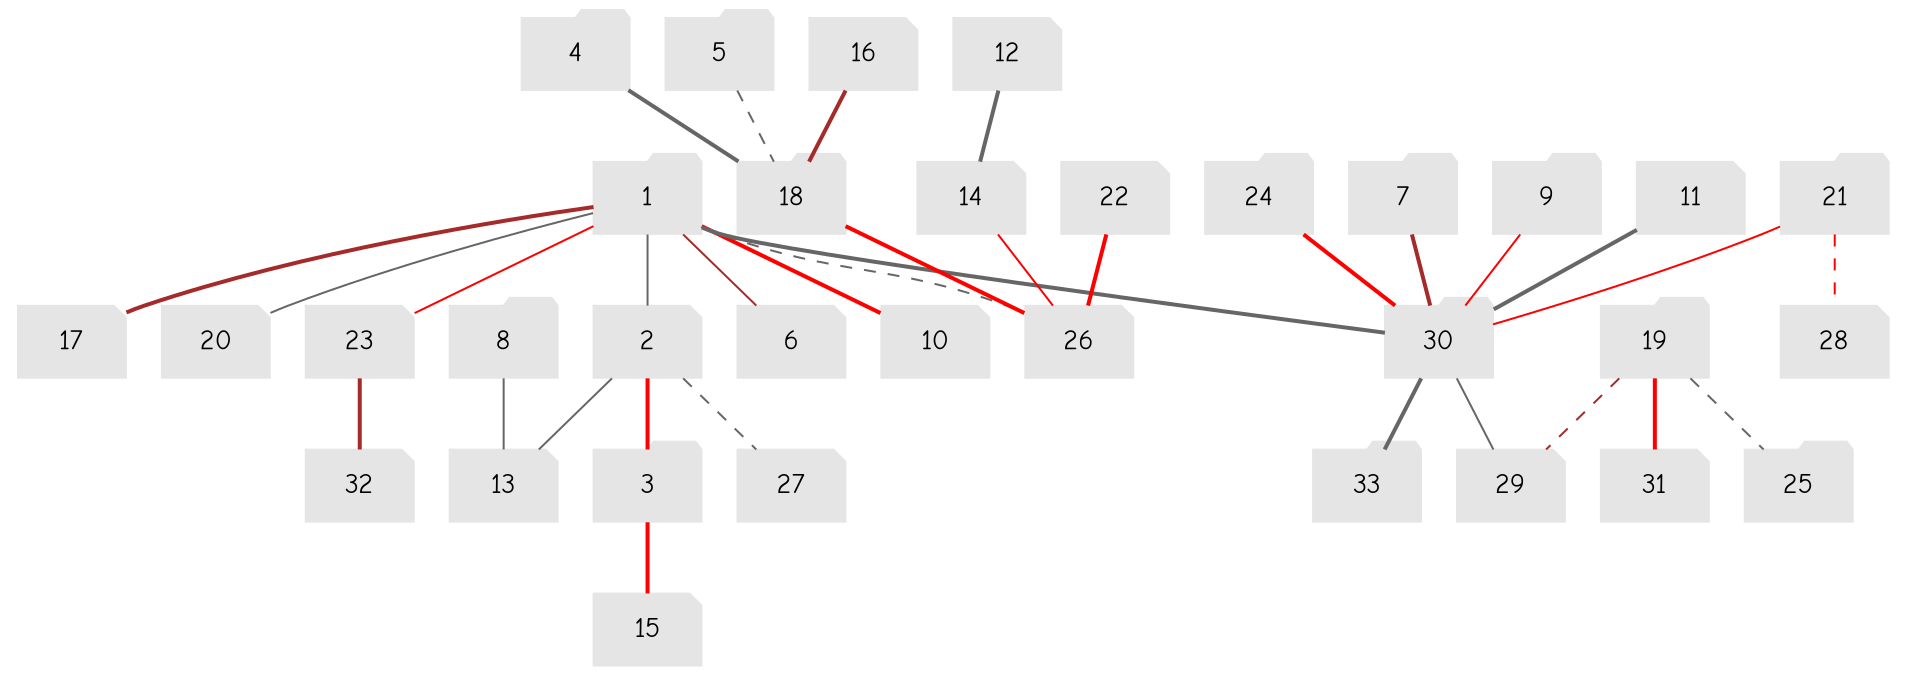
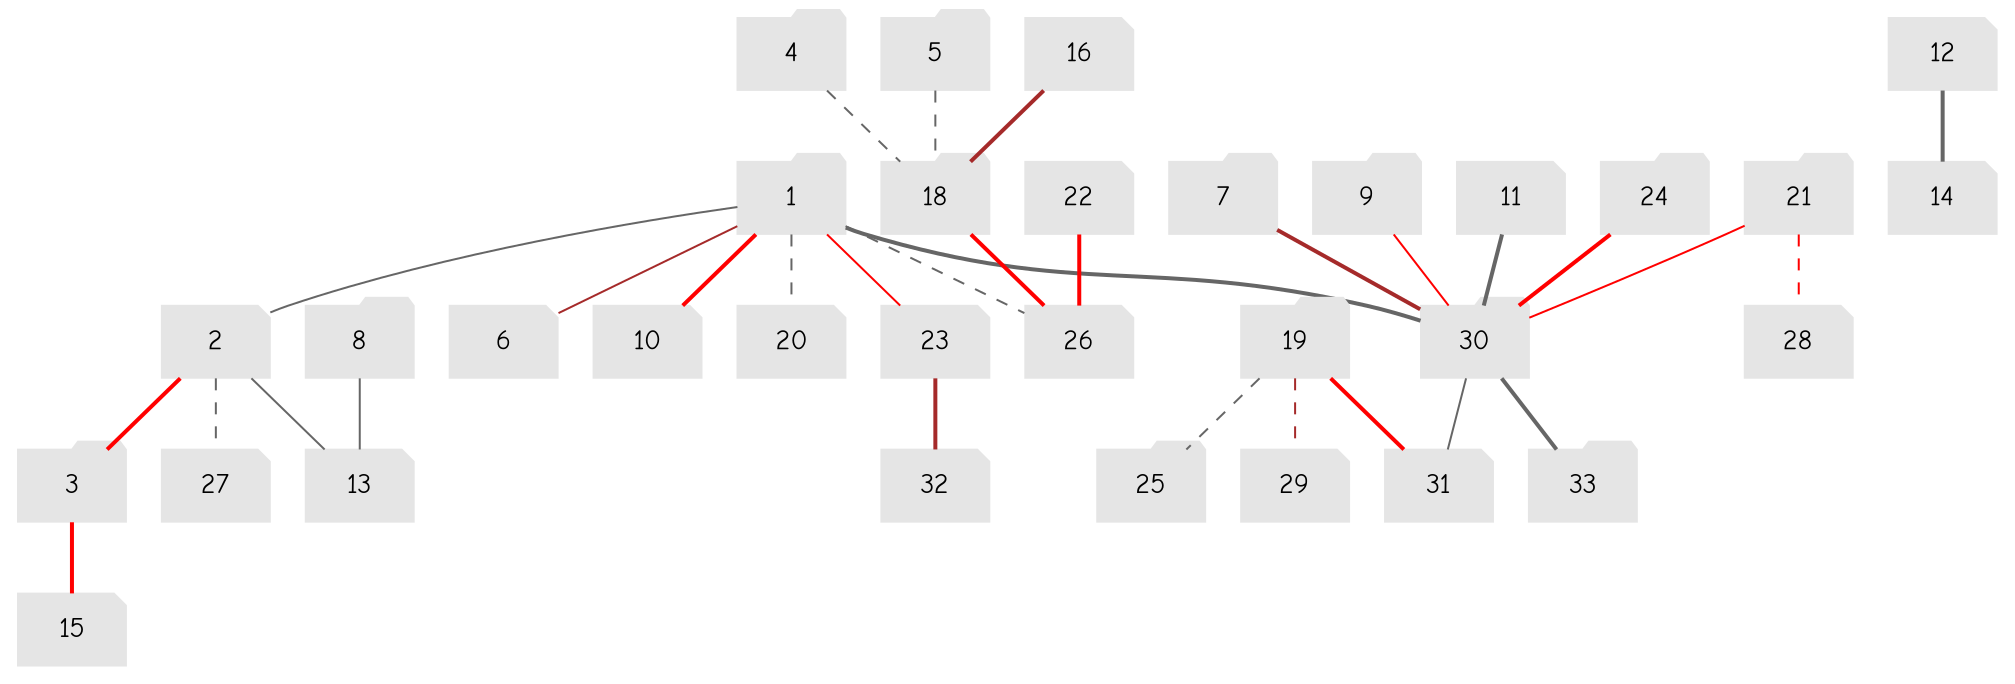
edge "4" -- "18": style bold -> dashed
edge "1" -- "20": style solid -> dashed
edge "14" -- "26": removed
node "17": removed
edge "30" -- "29": now "30" -- "31"
